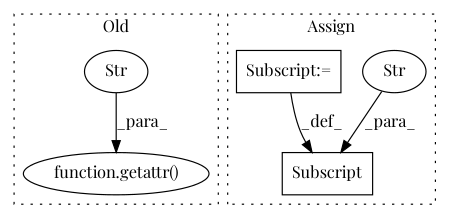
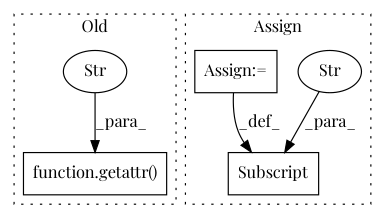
node "Subscript:=": label "Subscript:=" -> "Assign:="
node "function.getattr()": shape ellipse -> box
